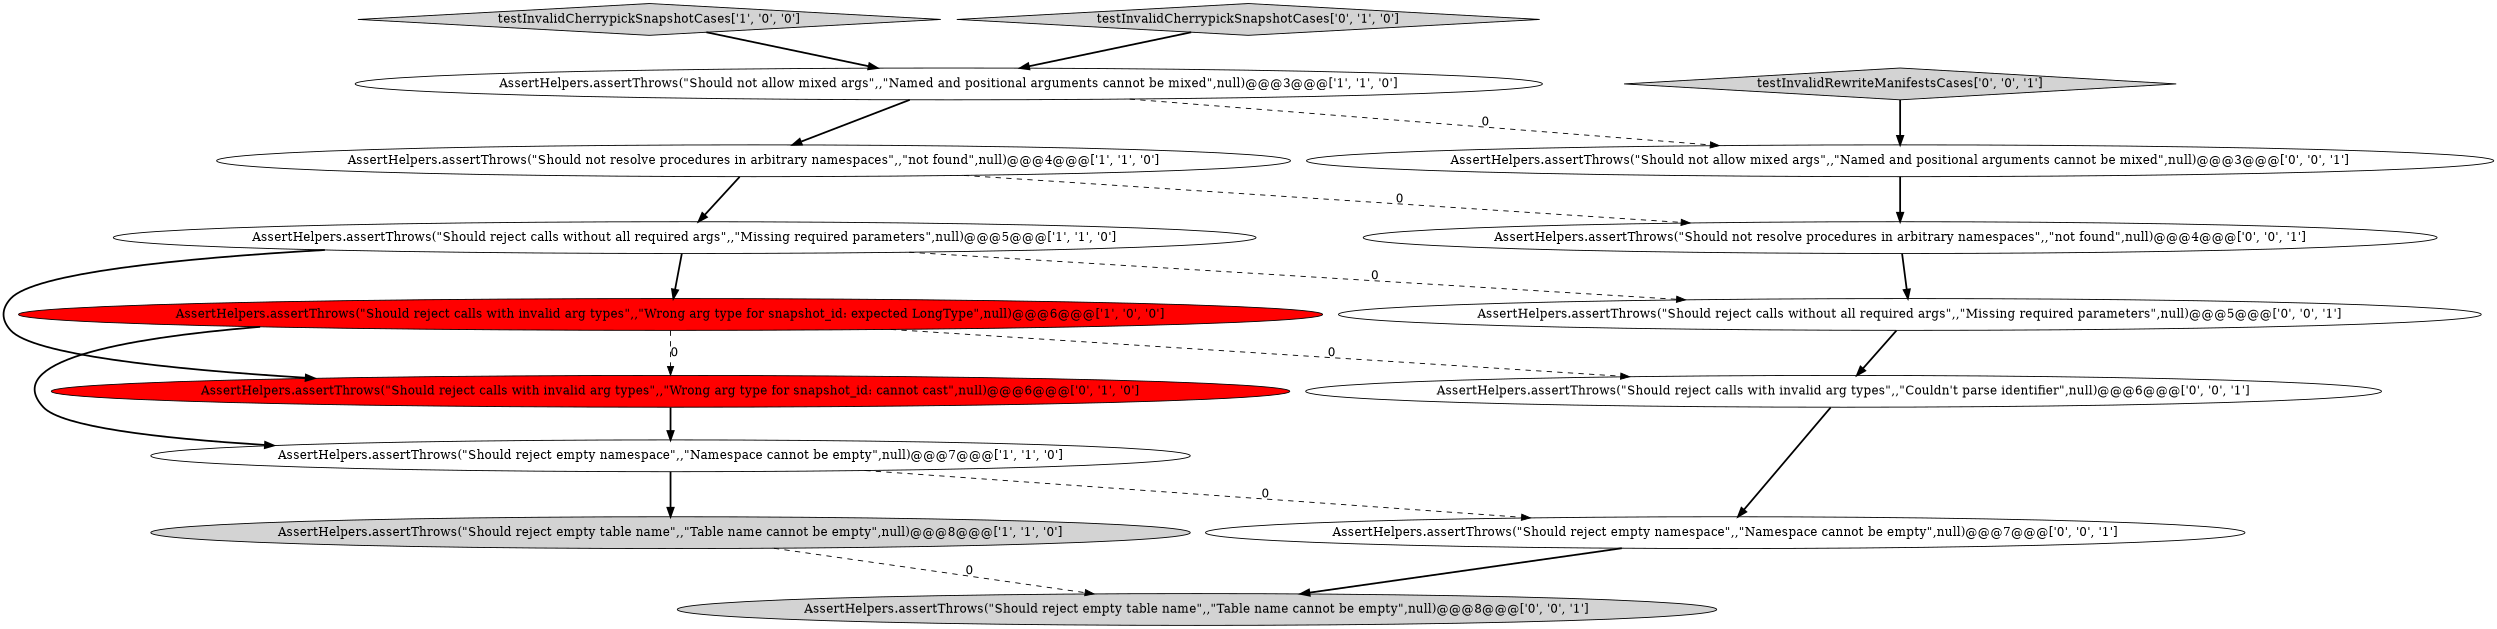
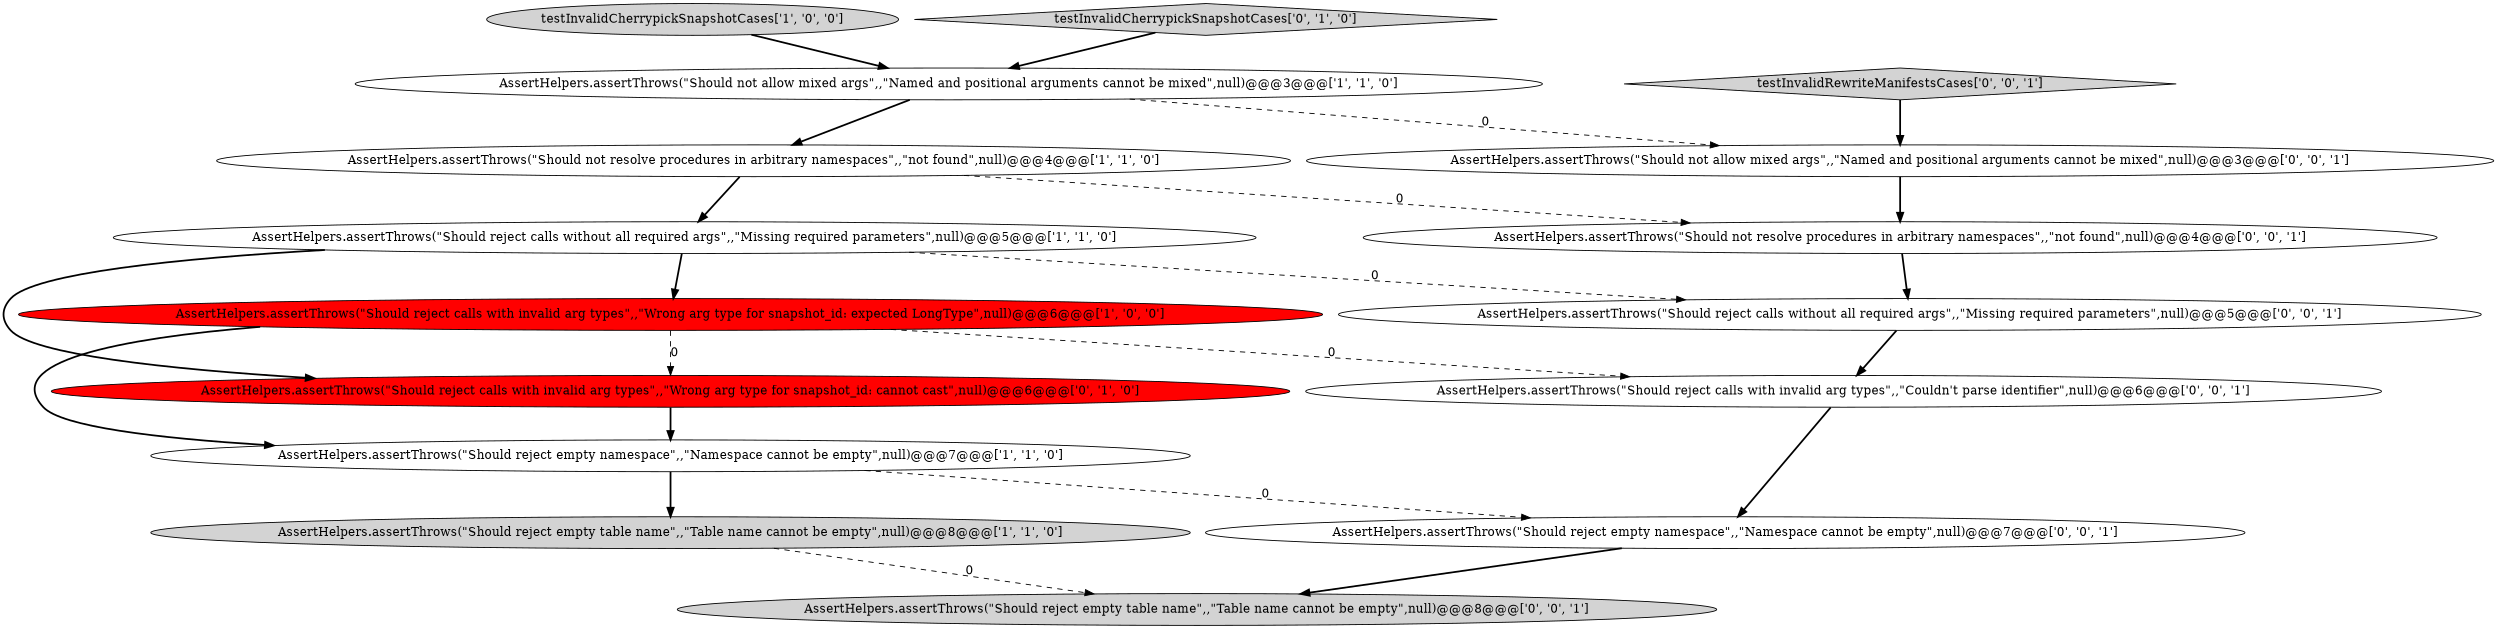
node "testInvalidCherrypickSnapshotCases['1', '0', '0']": shape diamond -> ellipse
